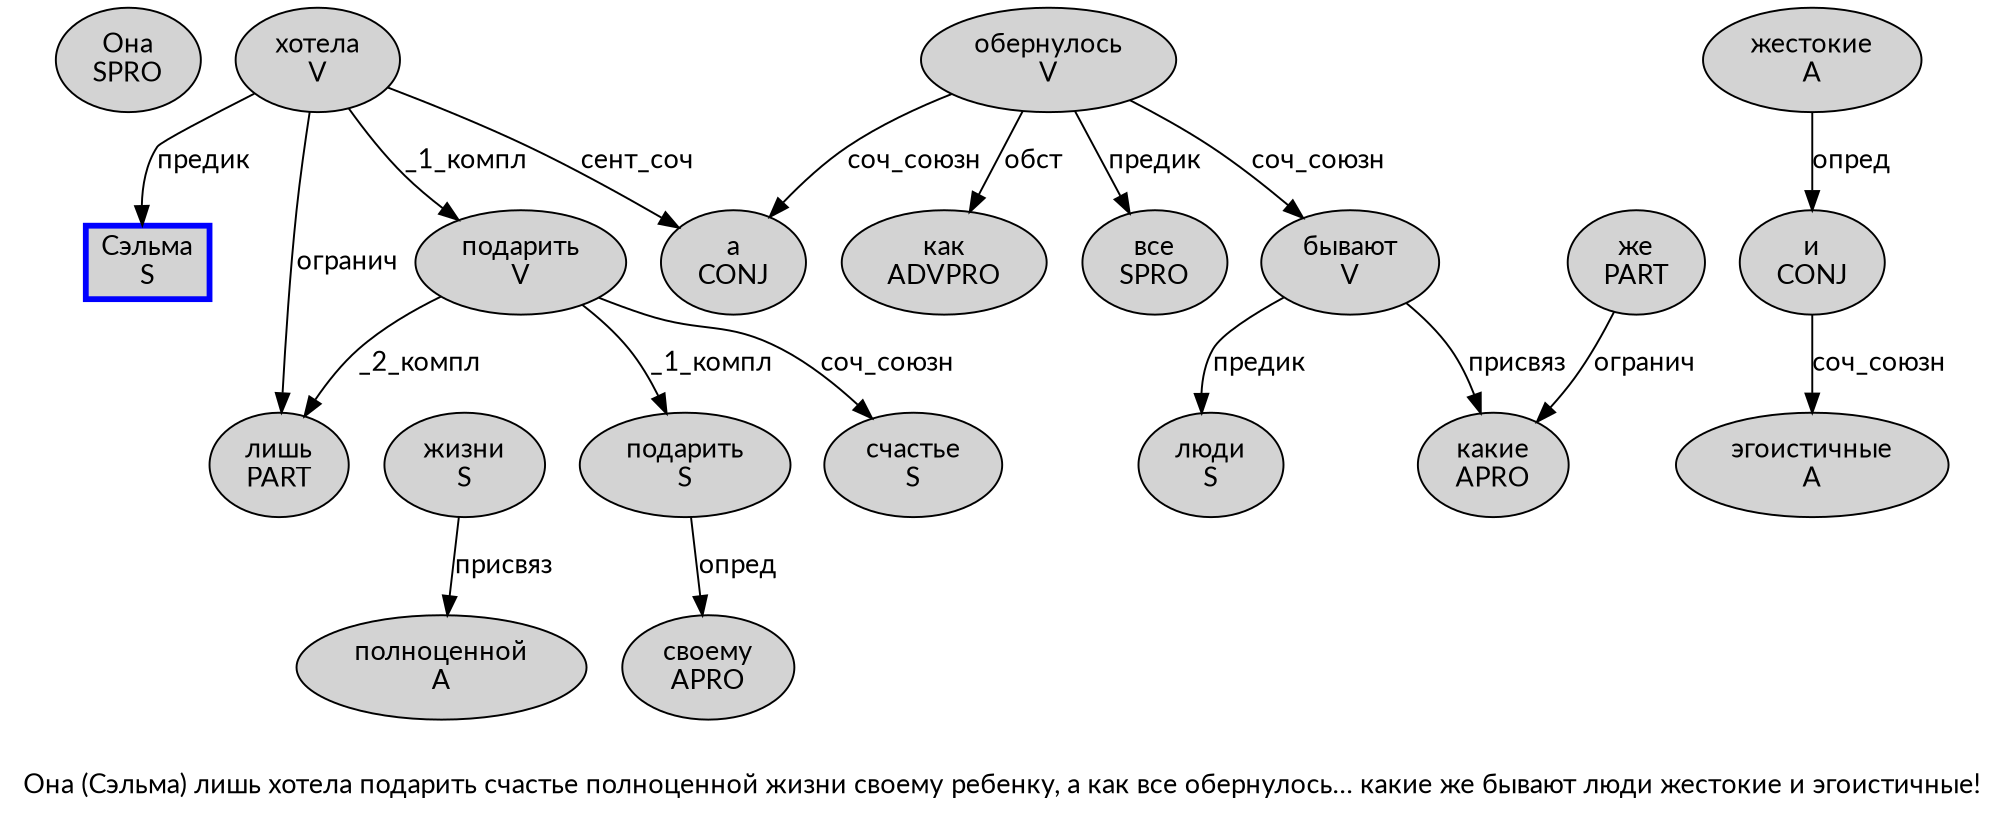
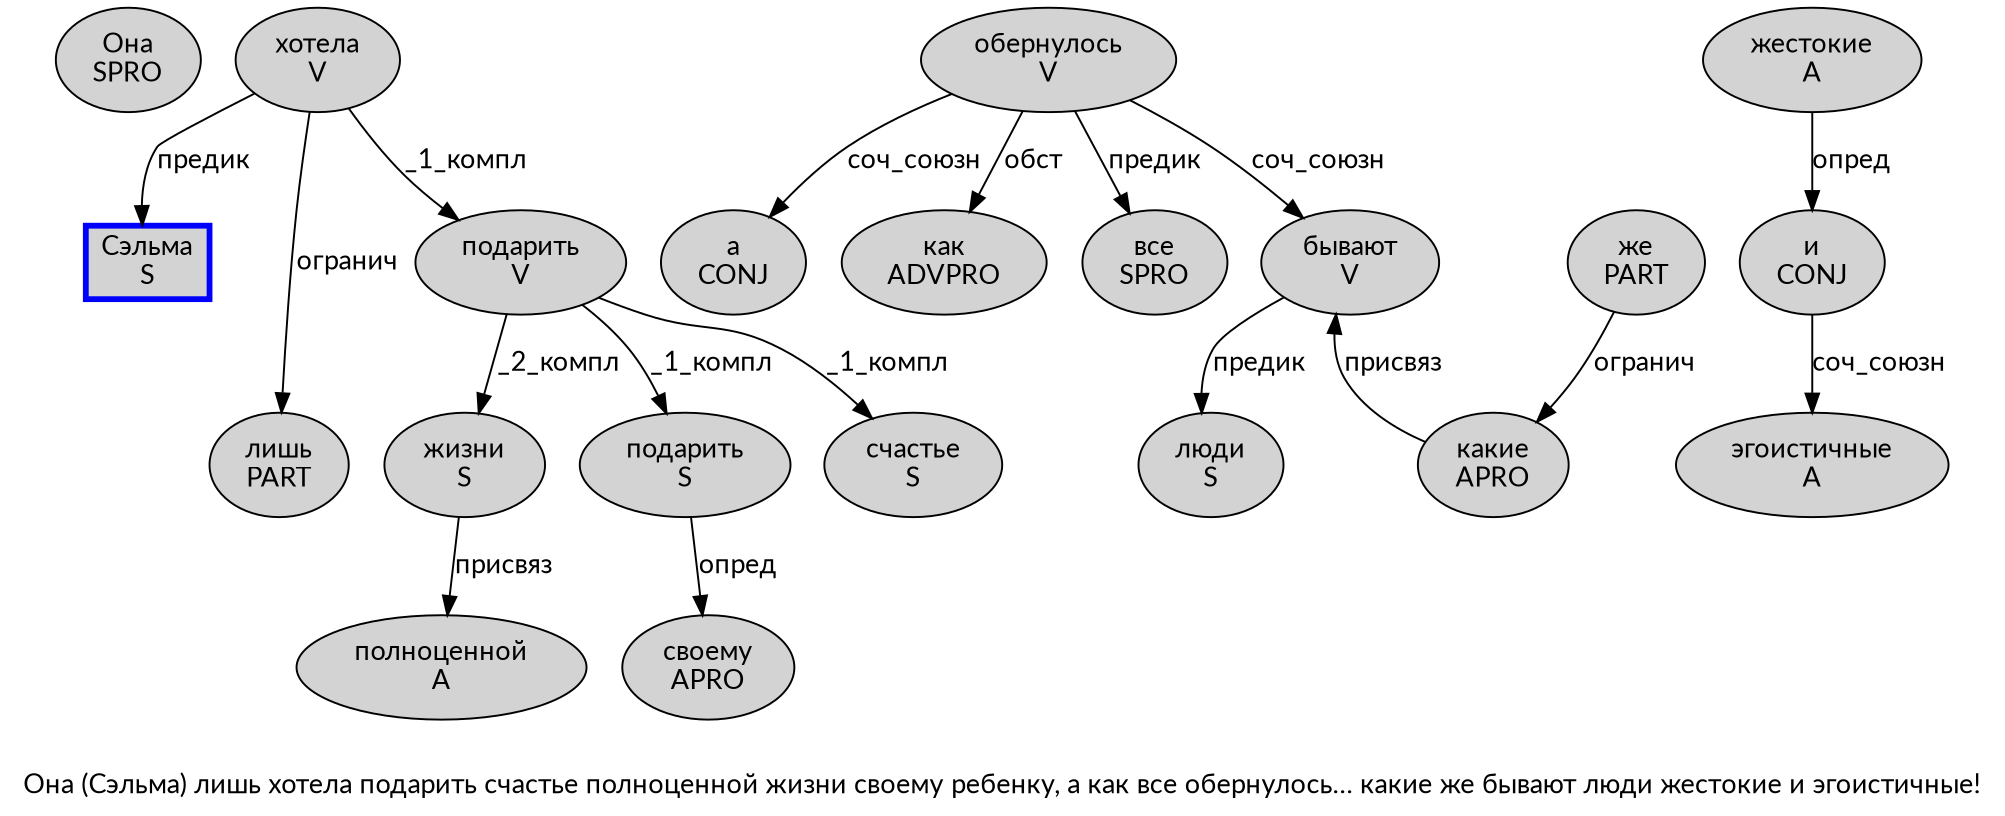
edge "хотела V" -> "а CONJ": removed, label "сент_соч"
edge "подарить V" -> "лишь PART": now "подарить V" -> "жизни S"
edge "бывают V" -> "какие APRO": reversed
edge "подарить V" -> "счастье S": label "соч_союзн" -> "_1_компл"
